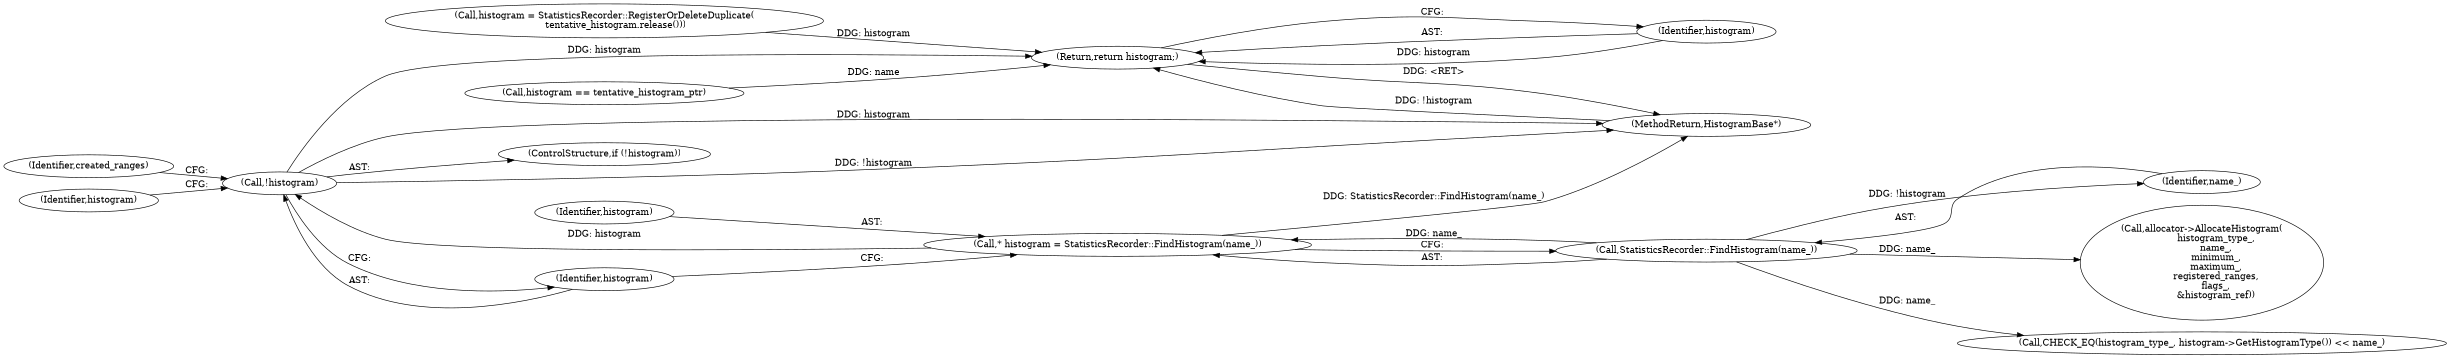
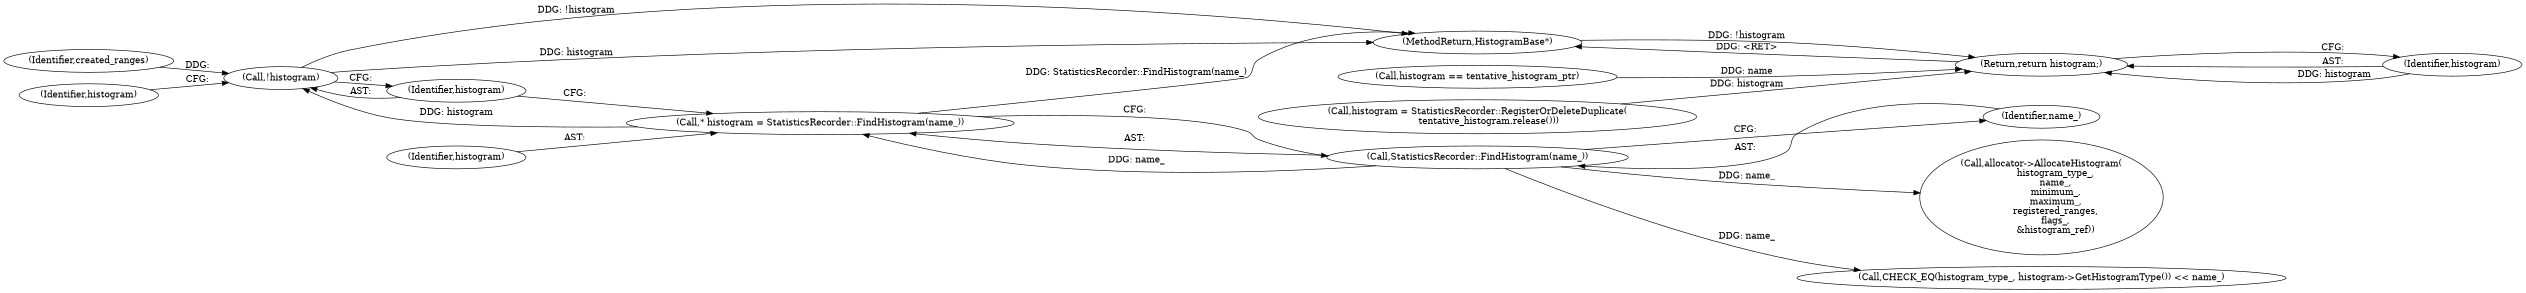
edge "(Call,!histogram)" -> "(Return,return histogram;)": removed, label "DDG: histogram"
node "(ControlStructure,if (!histogram))": removed
edge "(Identifier,created_ranges)" -> "(Call,!histogram)": label "CFG: " -> "DDG: "
edge "(Call,StatisticsRecorder::FindHistogram(name_))" -> "(Identifier,name_)": label "DDG: !histogram" -> "CFG: "
